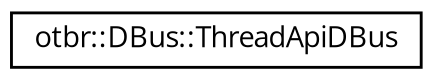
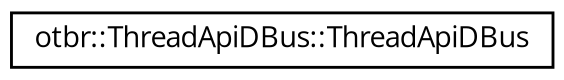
node "otbr::DBus::ThreadApiDBus": label "otbr::DBus::ThreadApiDBus" -> "otbr::ThreadApiDBus::ThreadApiDBus"
